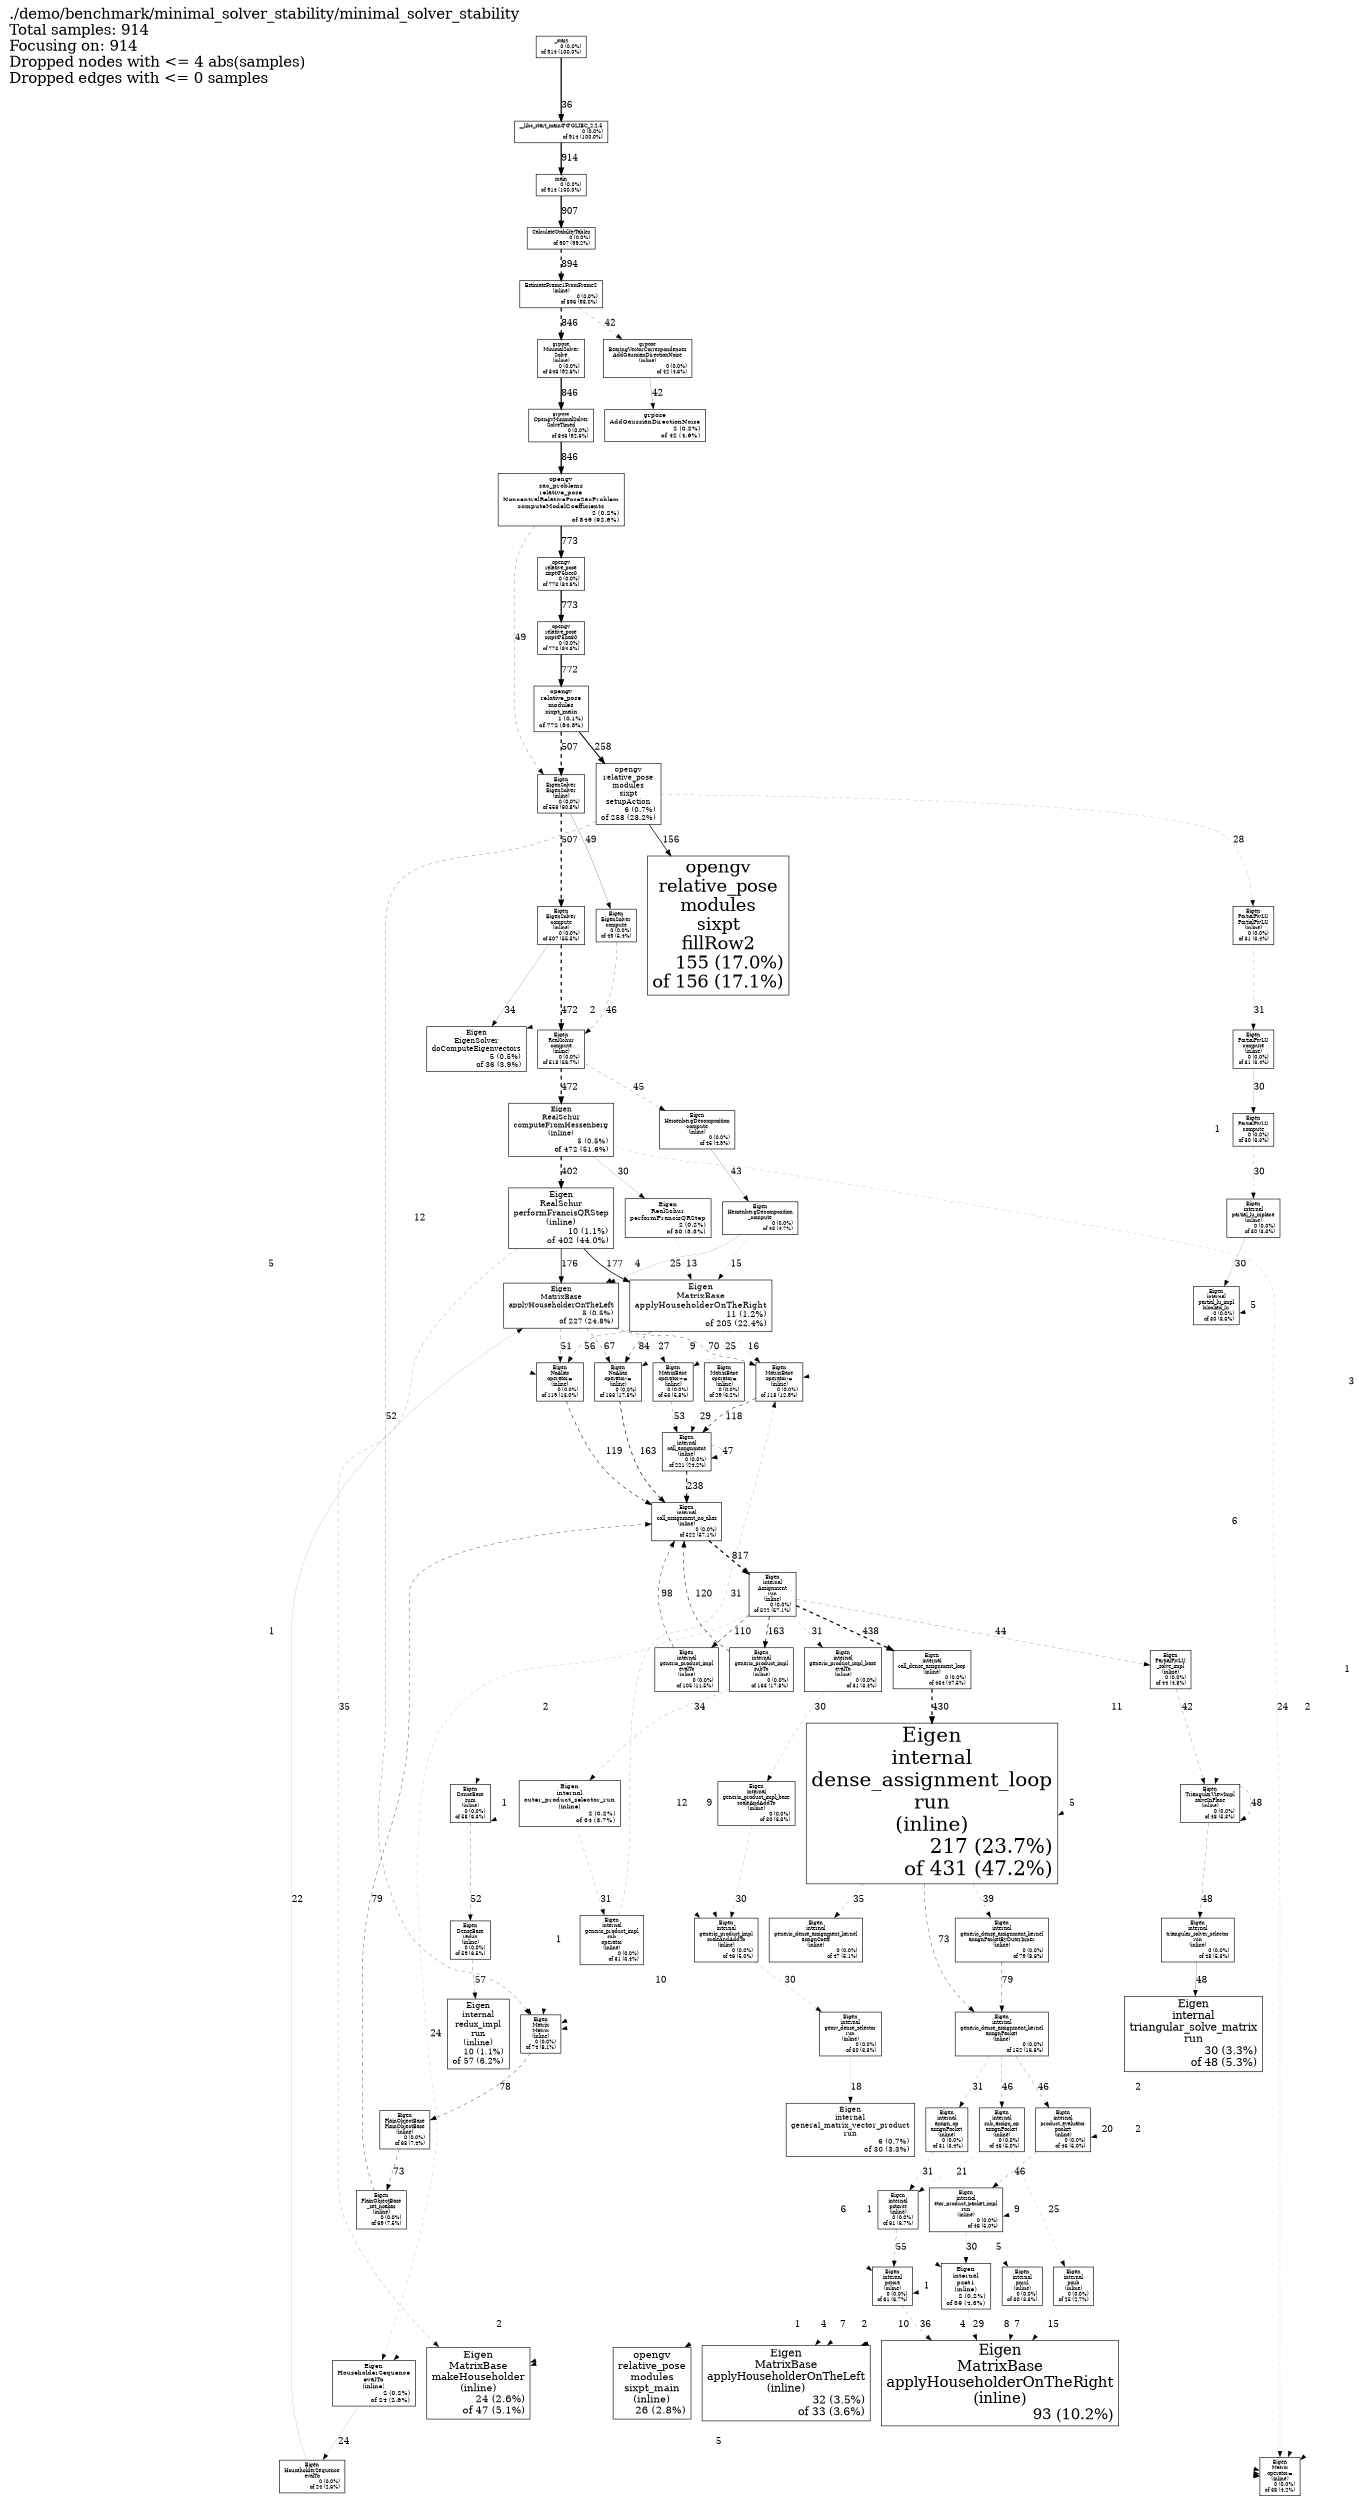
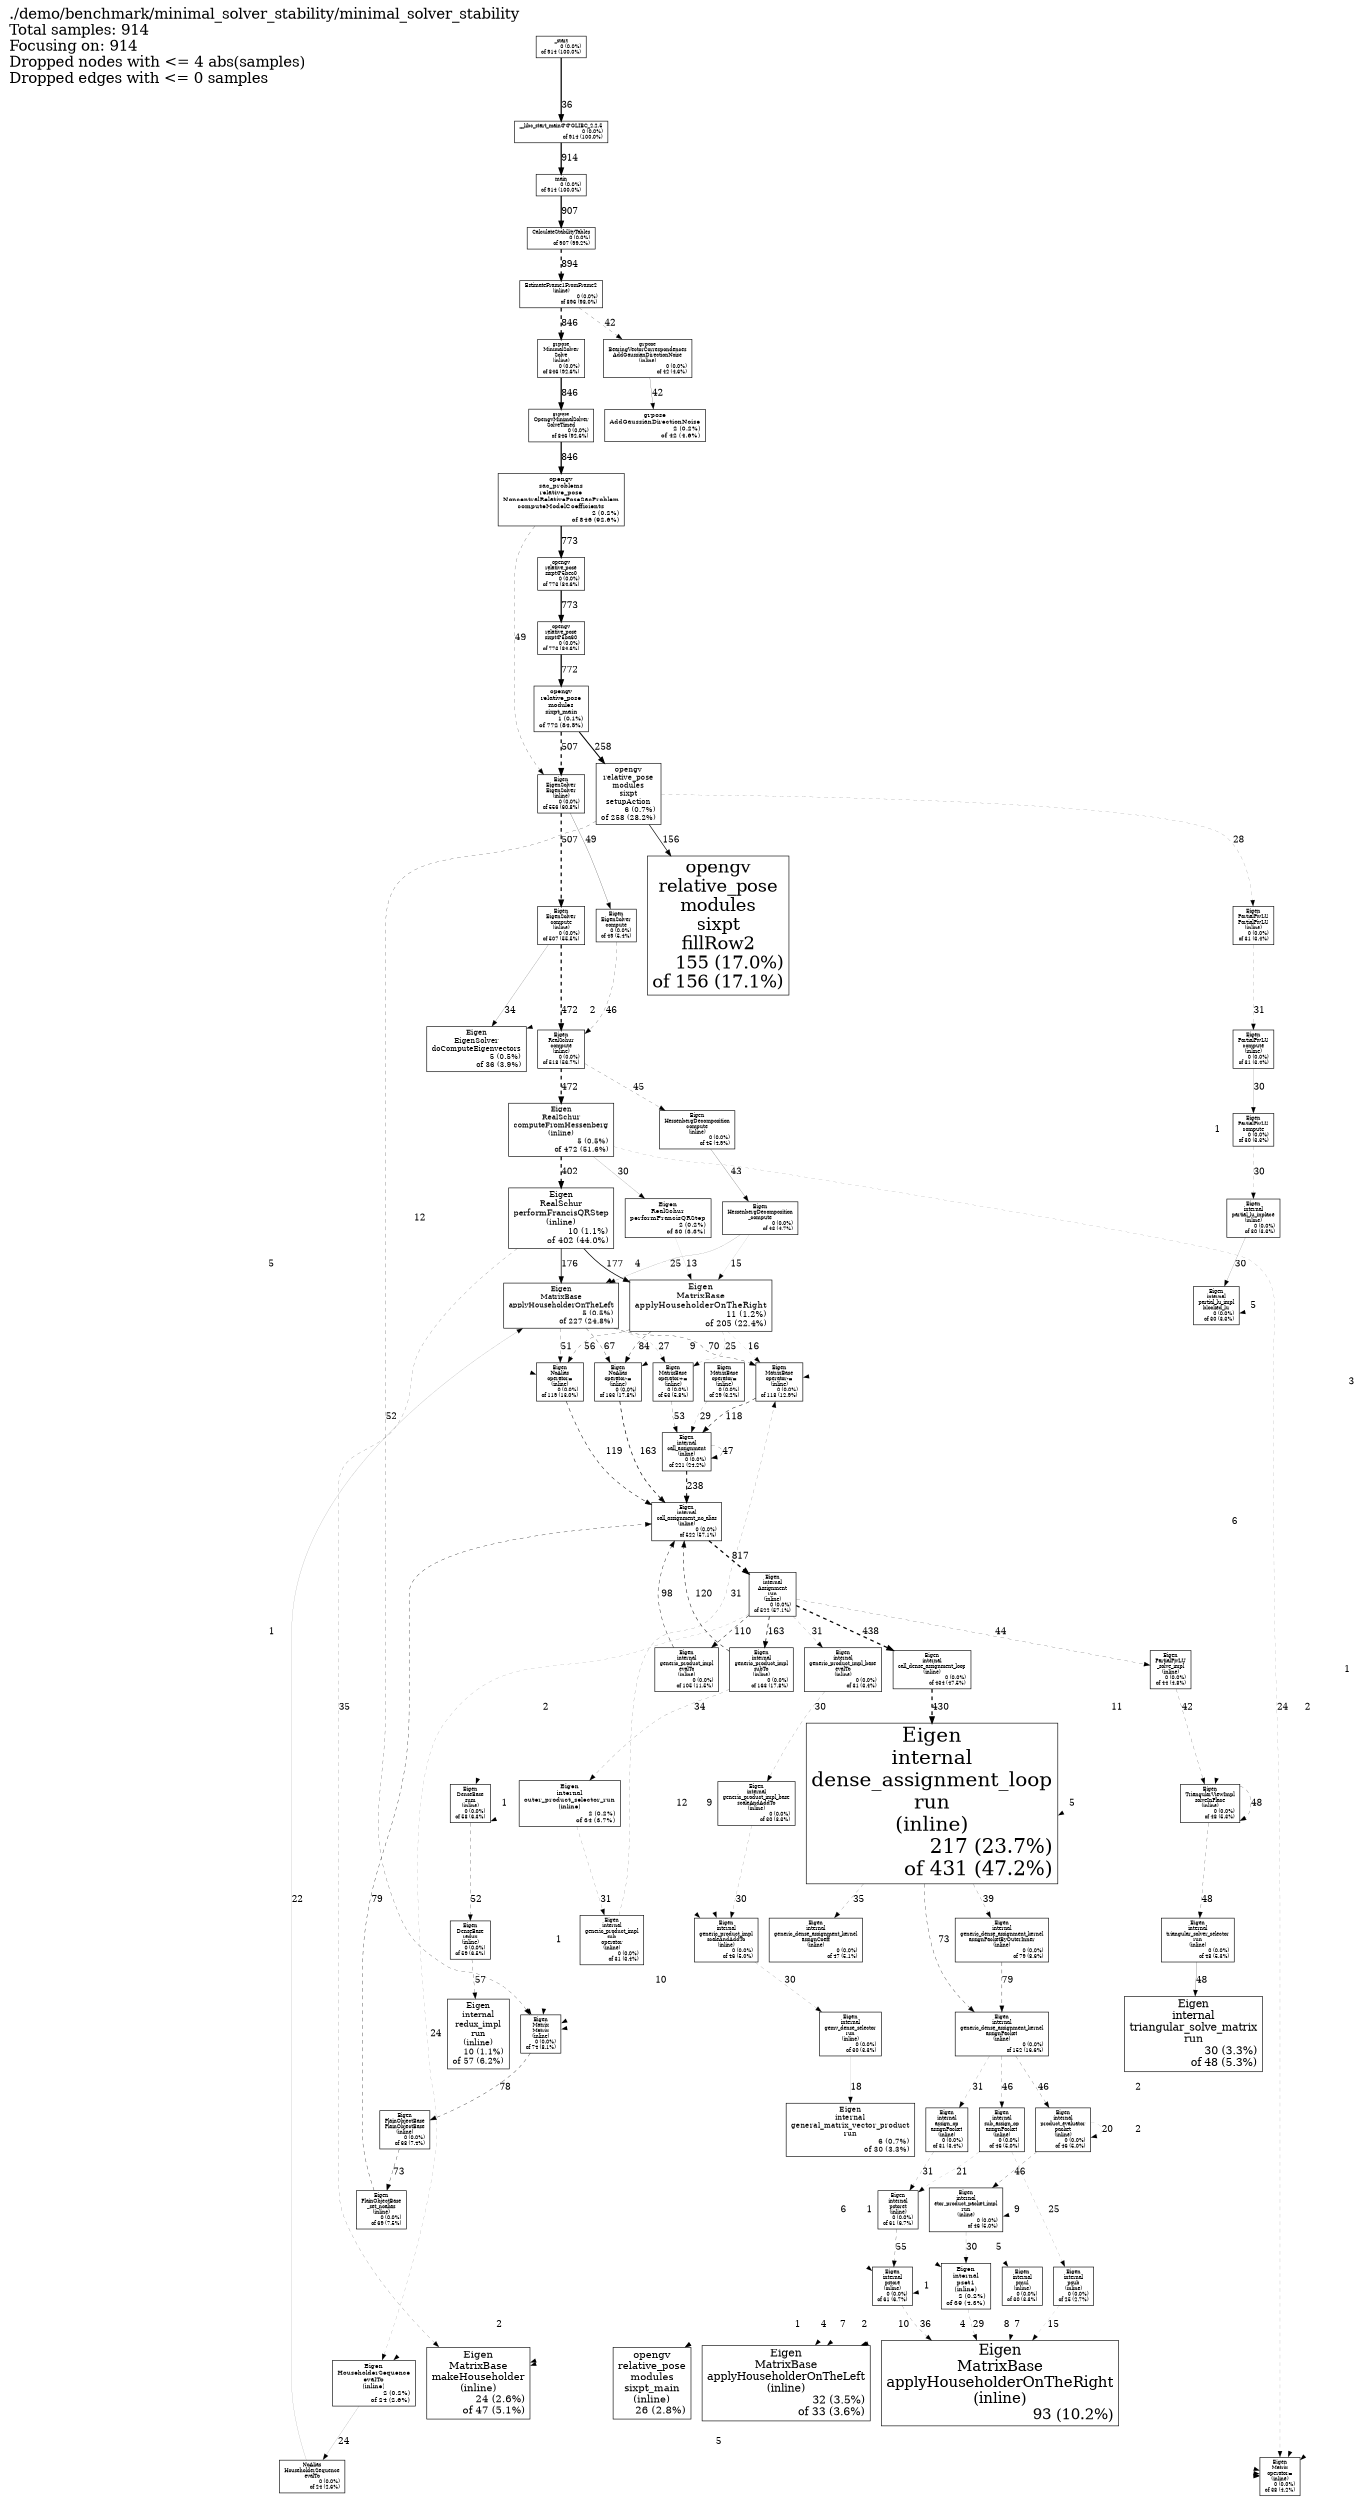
node "Eigen HouseholderSequence evalTo 0 (0.0%) of 24 (2.6%)": label "Eigen HouseholderSequence evalTo 0 (0.0%) of 24 (2.6%)" -> "NoAlias HouseholderSequence evalTo 0 (0.0%) of 24 (2.6%)"
